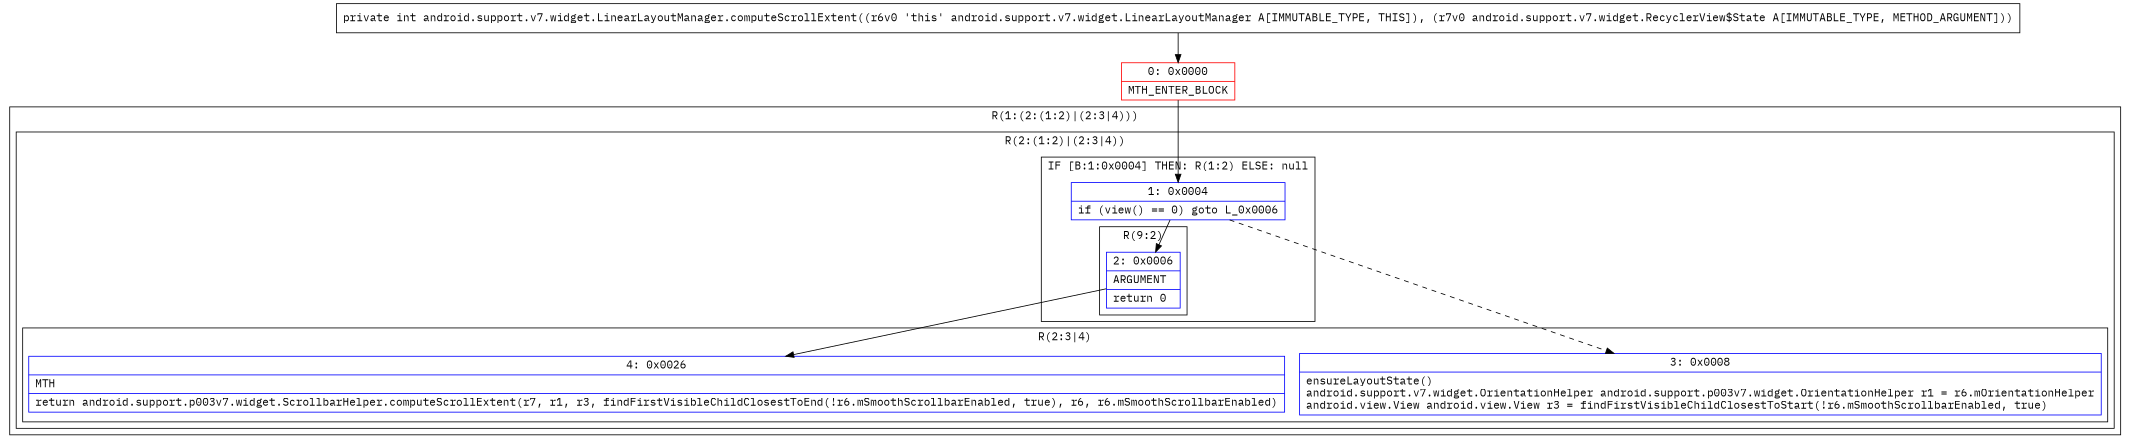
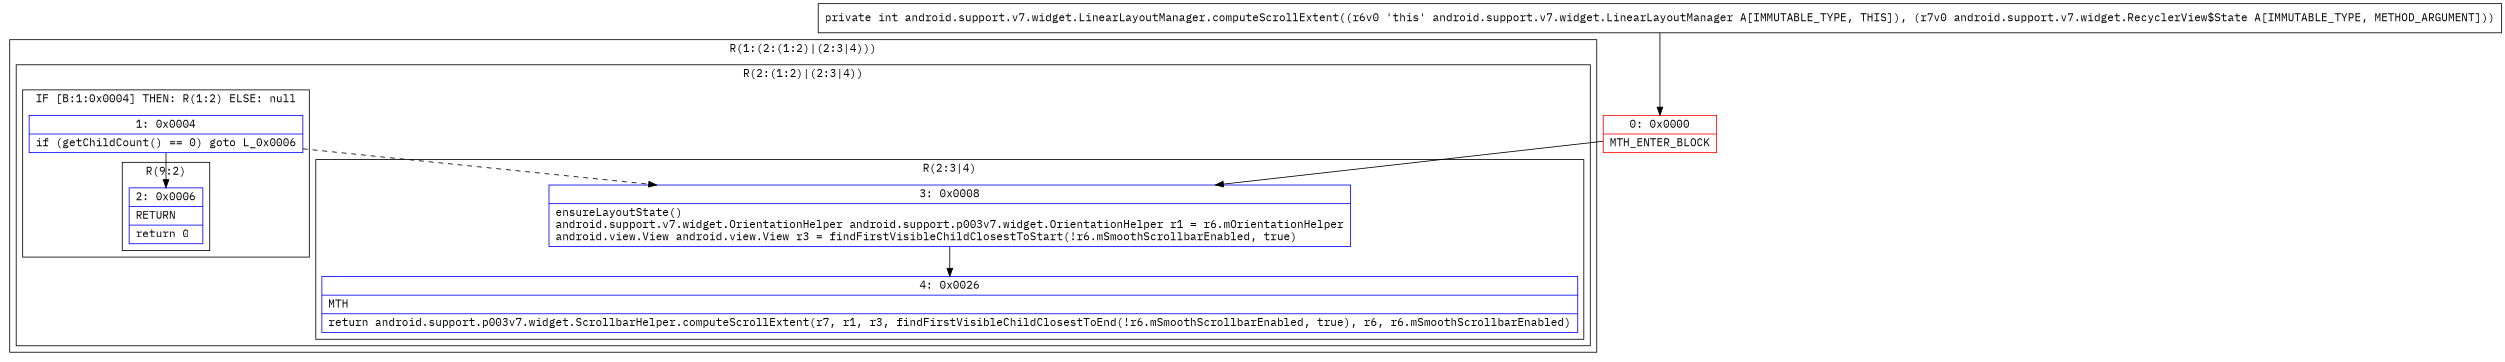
edge "0: 0x0000" -> "1: 0x0004": now "0: 0x0000" -> "3: 0x0008"
node "1: 0x0004": text "if (view() == 0) goto L_0x0006" -> "if (getChildCount() == 0) goto L_0x0006"
node "2: 0x0006": text "ARGUMENT" -> "RETURN"
edge "2: 0x0006" -> "4: 0x0026": now "3: 0x0008" -> "4: 0x0026"
